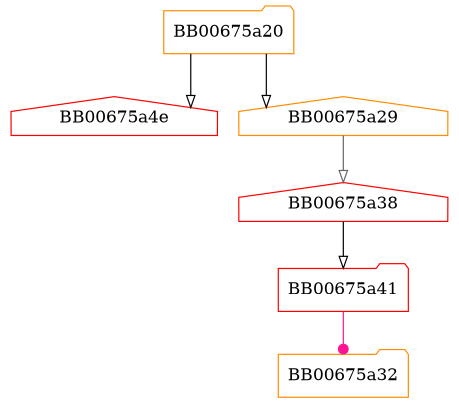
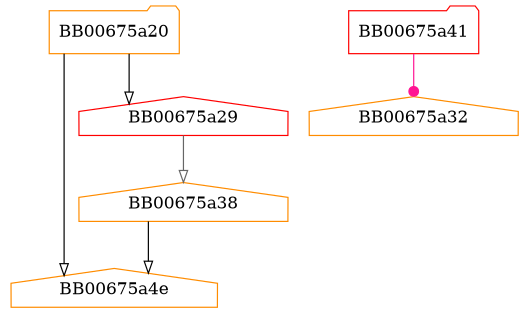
node "BB00675a4e": color red -> darkorange
node "BB00675a29": color darkorange -> red
node "BB00675a38": color red -> darkorange
edge "BB00675a38" -> "BB00675a41": now "BB00675a38" -> "BB00675a4e"
node "BB00675a32": shape folder -> house
